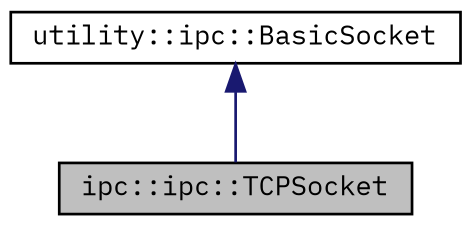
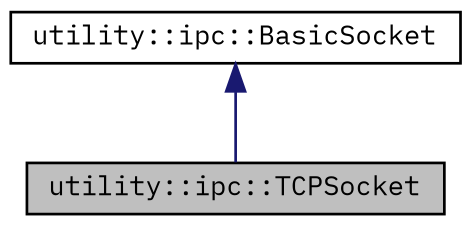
node "ipc::ipc::TCPSocket": label "ipc::ipc::TCPSocket" -> "utility::ipc::TCPSocket"
